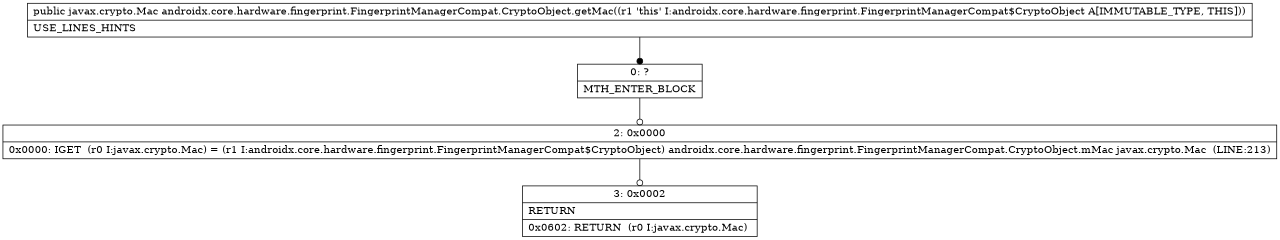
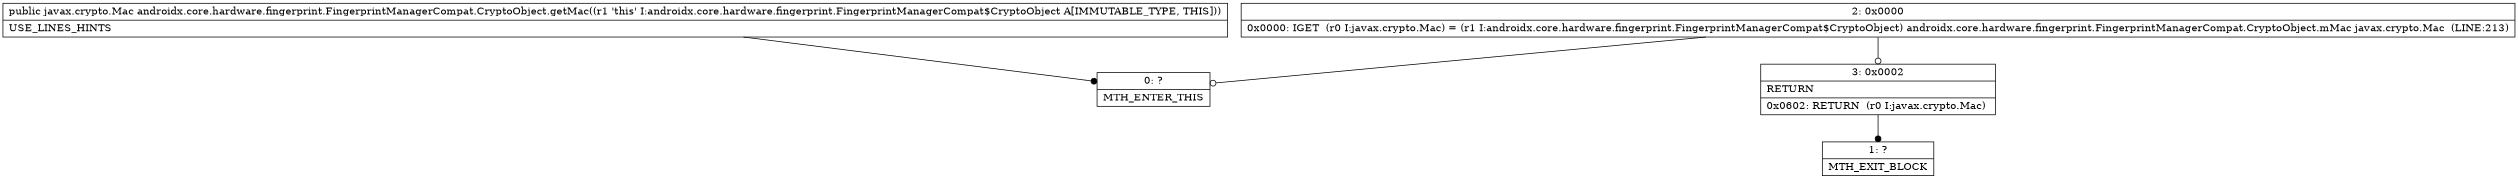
node "0: ?": text "MTH_ENTER_BLOCK" -> "MTH_ENTER_THIS"
edge "0: ?" -> "2: 0x0000": reversed
node "1: ?": added
